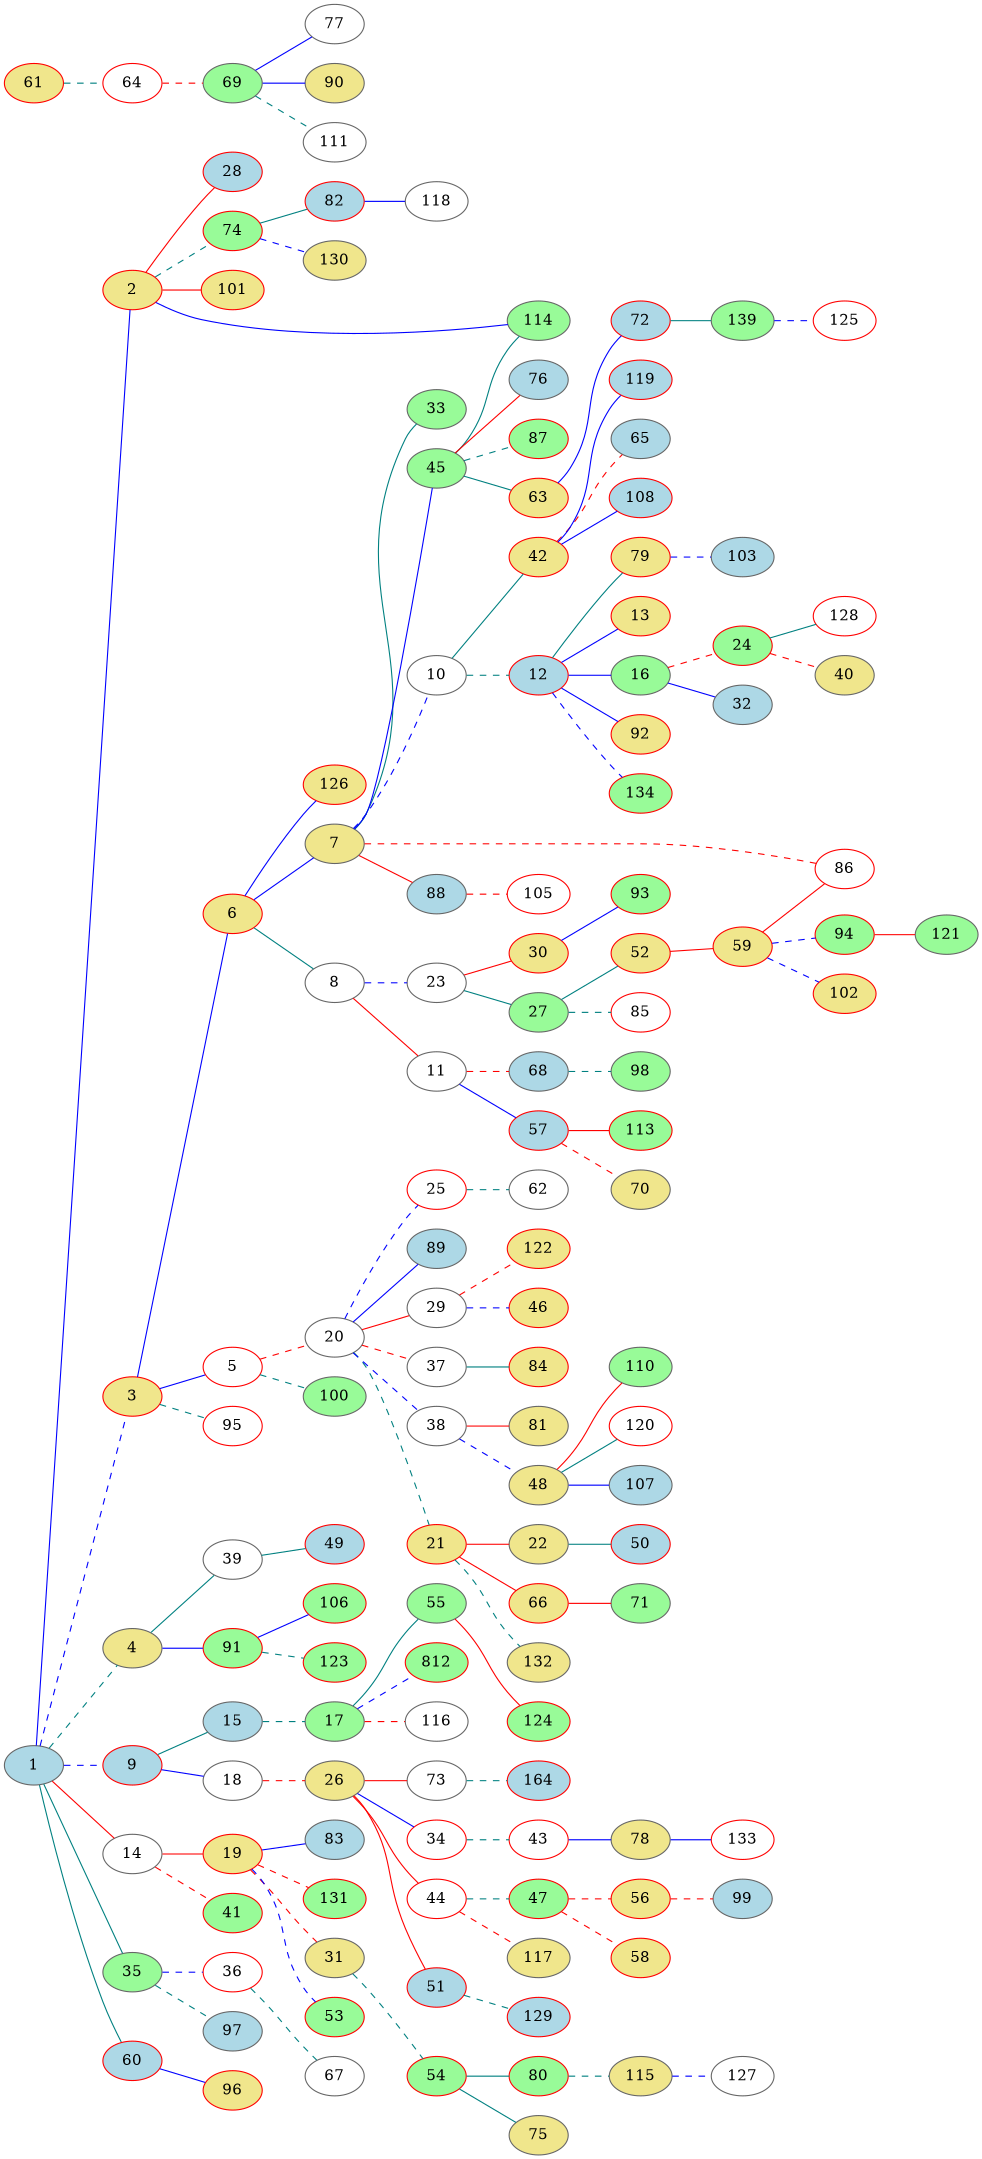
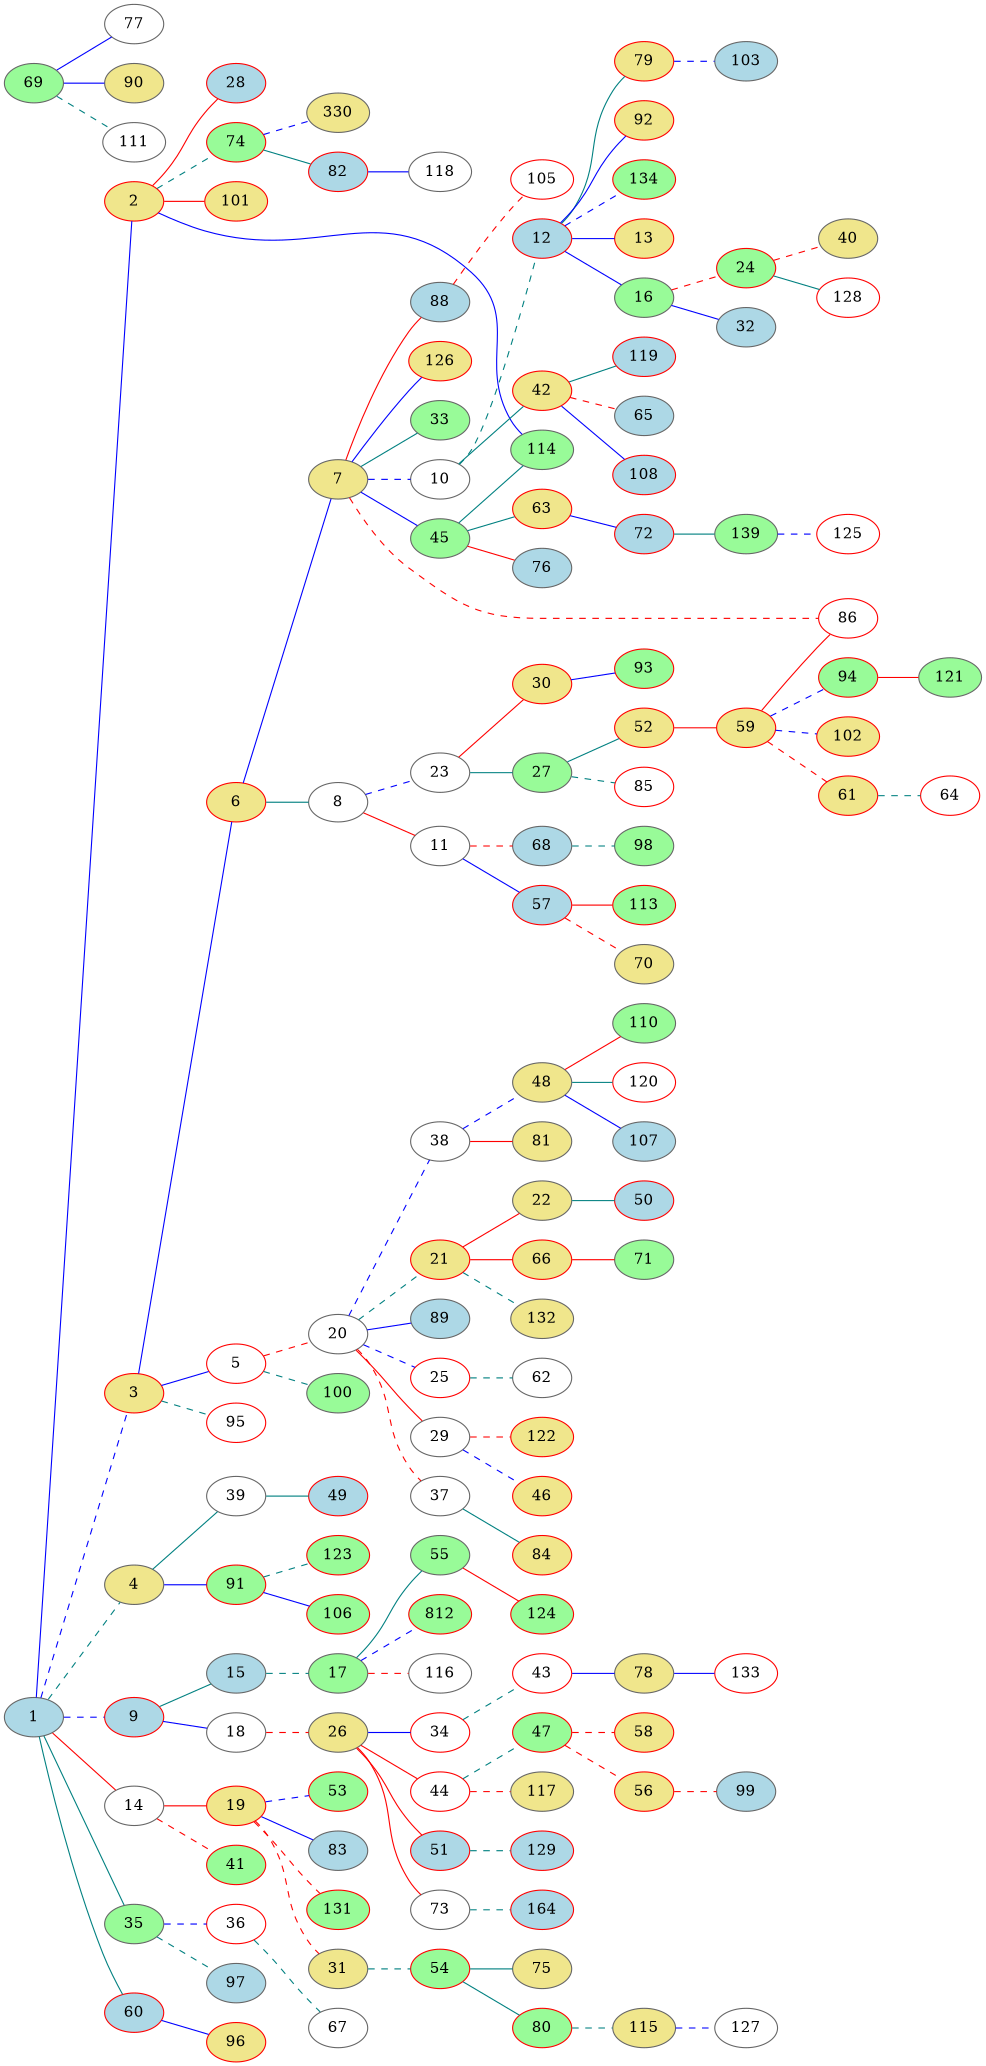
edge "64" -- "69": removed
node "130": label "130" -> "330"
node "87": removed
edge "119" -- "42": color blue -> teal
edge "59" -- "61": added
edge "126" -- "6": now "126" -- "7"
